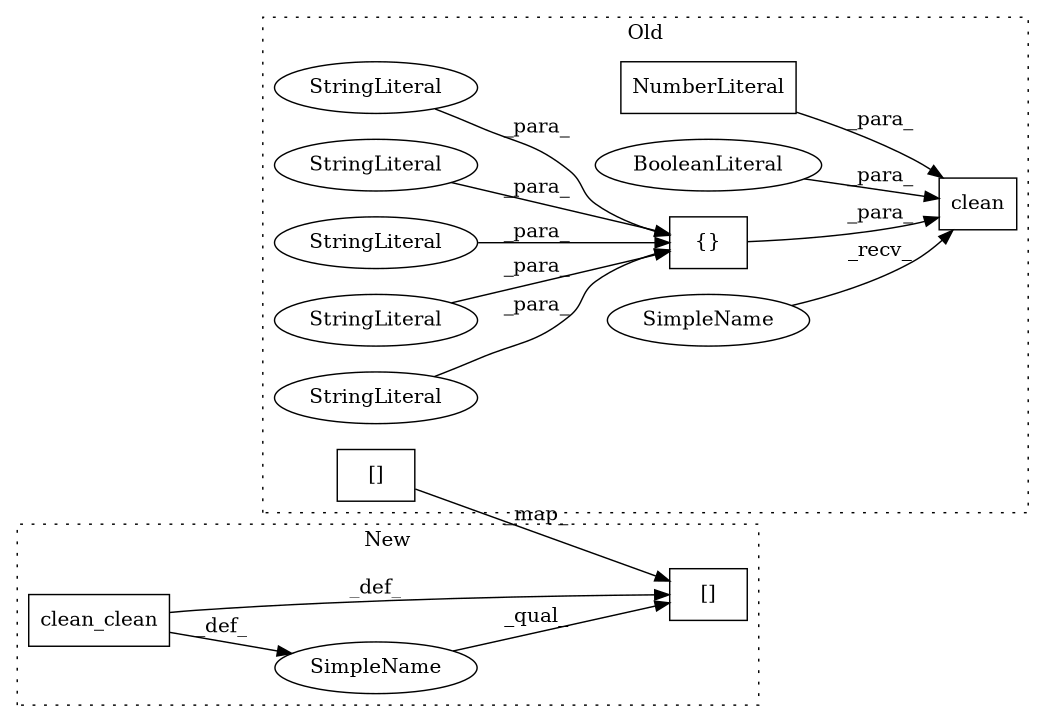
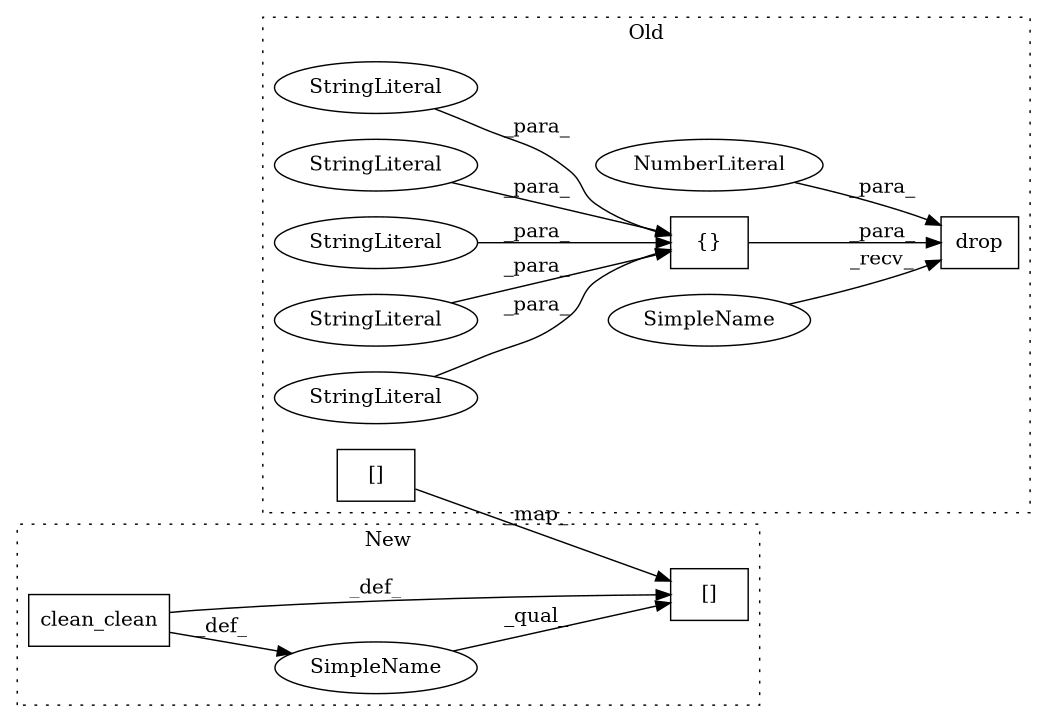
node "NumberLiteral": shape box -> ellipse
node "BooleanLiteral": removed
node "clean": label "clean" -> "drop"
